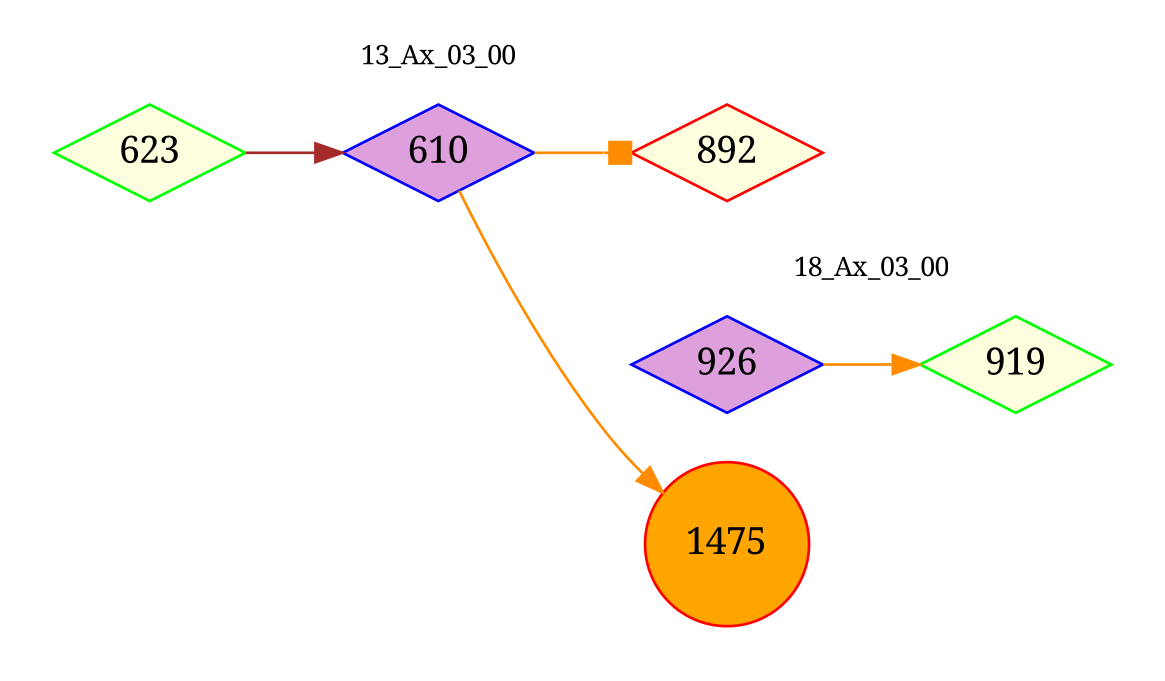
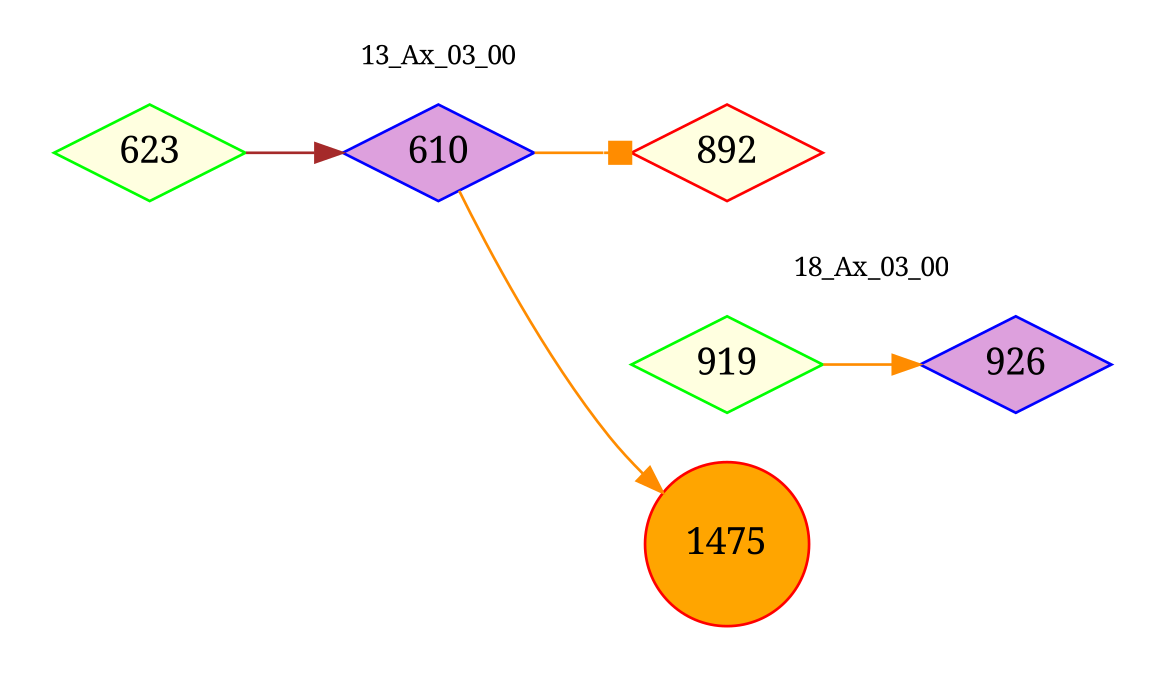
edge "926" -> "919": reversed
